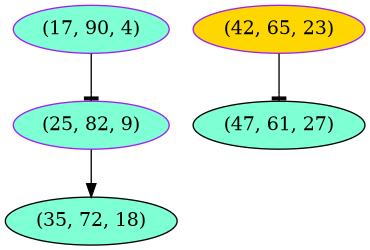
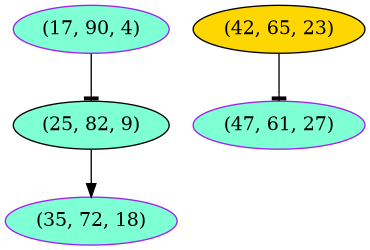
node "(42, 65, 23)": color purple -> black
node "(25, 82, 9)": color purple -> black
node "(47, 61, 27)": color black -> purple
node "(35, 72, 18)": color black -> purple
